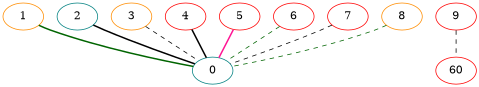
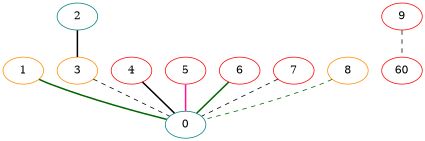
edge "6" -- "0": style dashed -> bold
edge "2" -- "0": now "2" -- "3"
